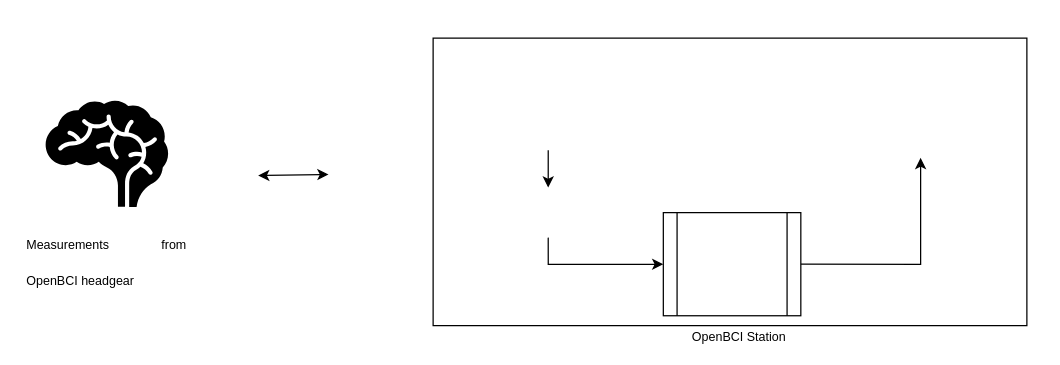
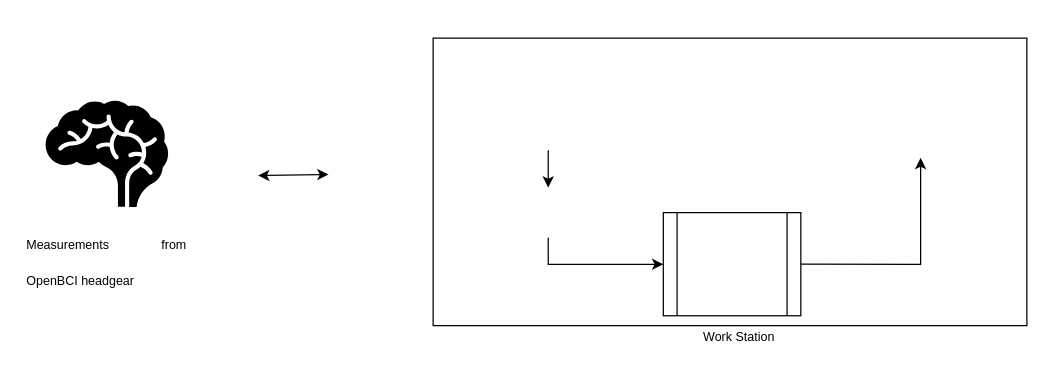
node "OpenBCI Station": label "OpenBCI Station" -> "Work Station"
